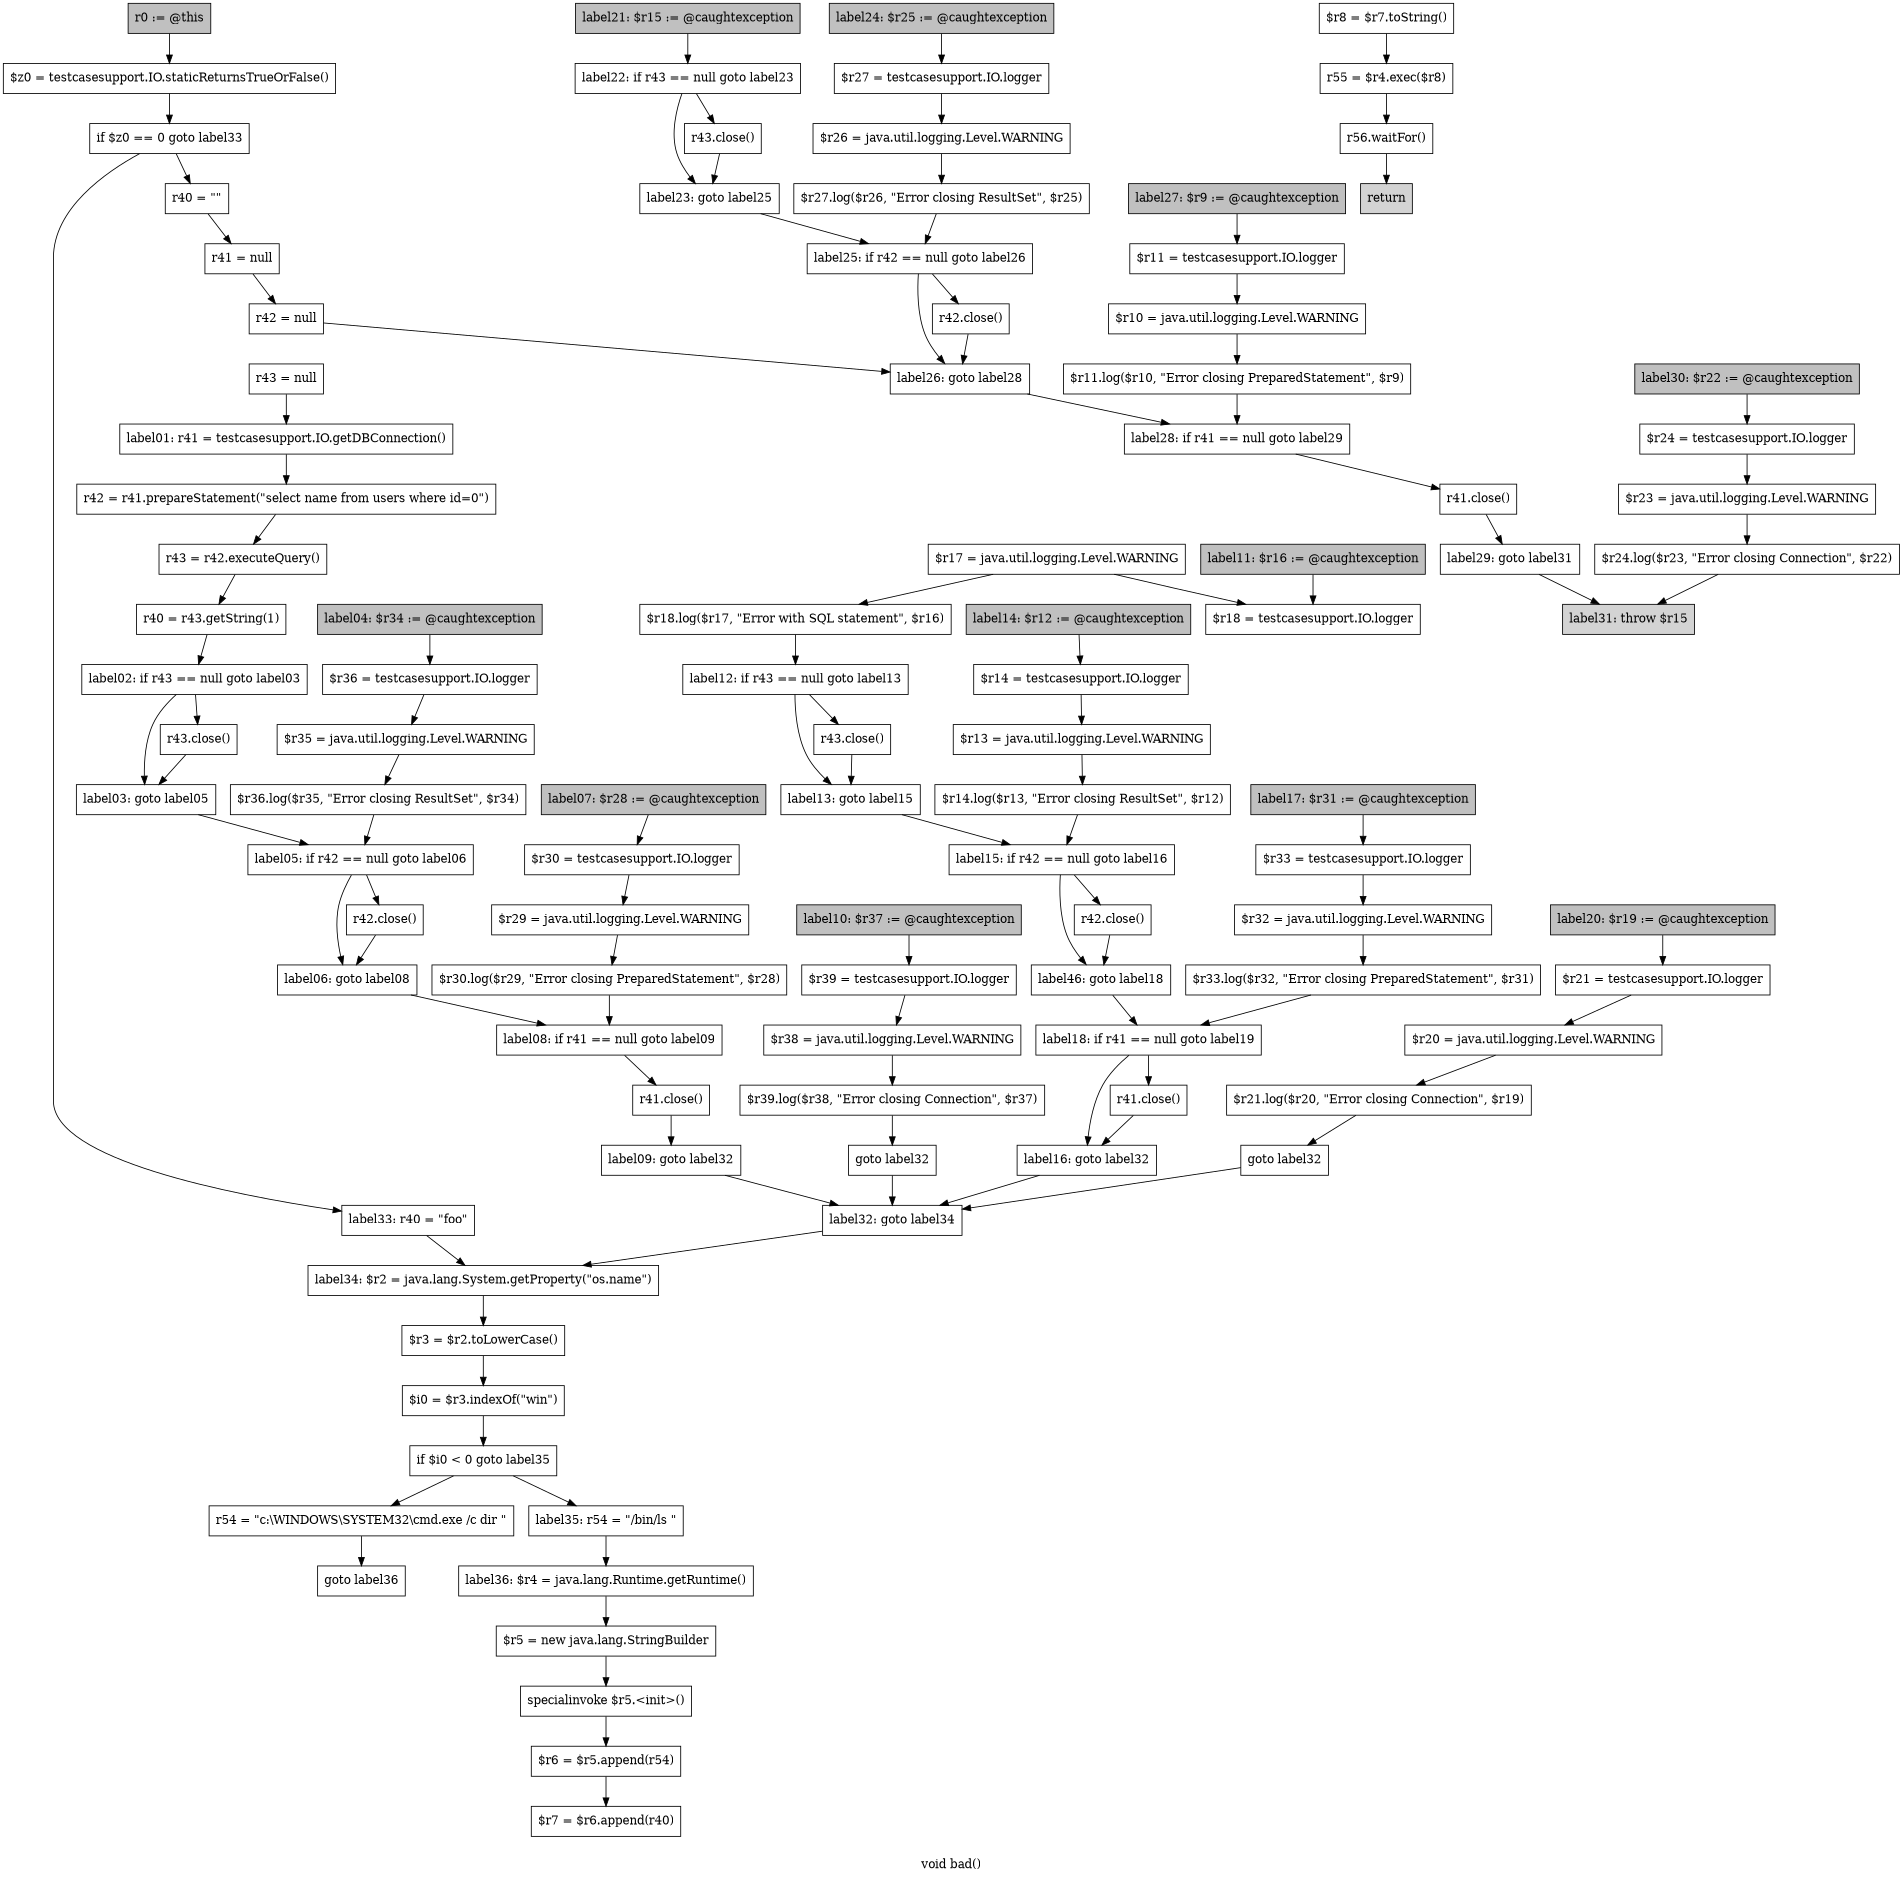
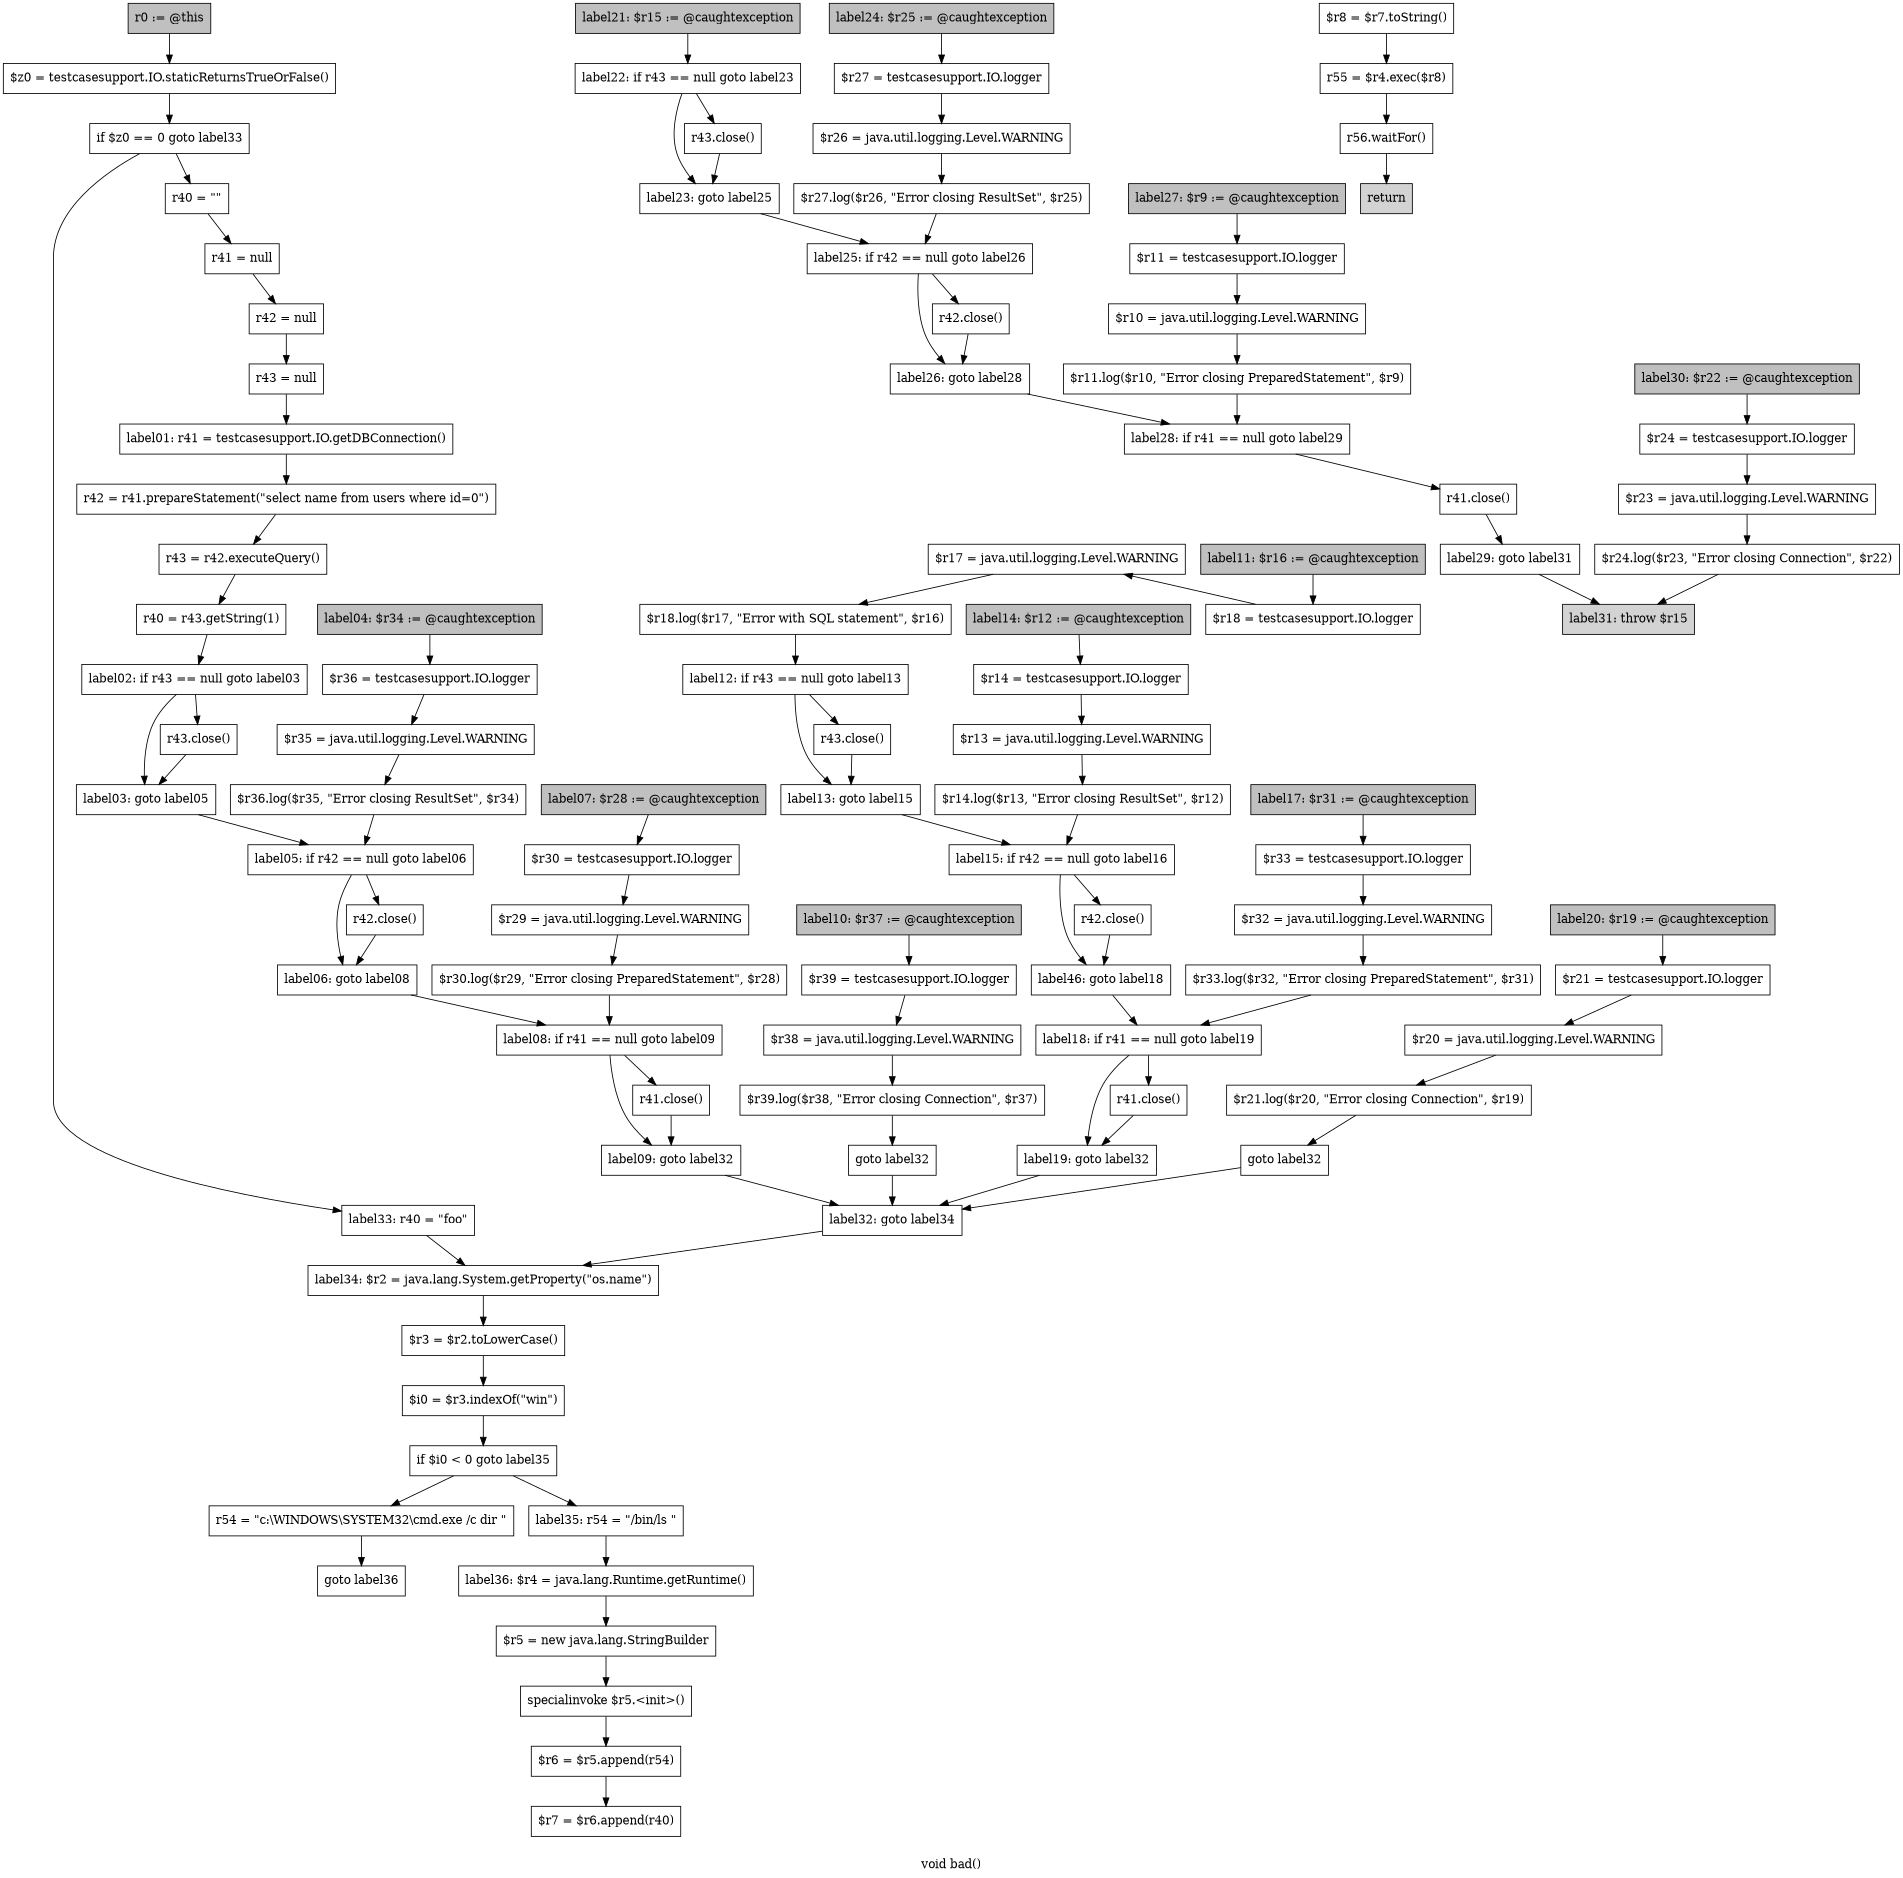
edge "r42 = null" -> "label26: goto label28": now "r42 = null" -> "r43 = null"
edge "$r17 = java.util.logging.Level.WARNING" -> "$r18 = testcasesupport.IO.logger": reversed
edge "label08: if r41 == null goto label09" -> "label09: goto label32": added
node "label16: goto label32": label "label16: goto label32" -> "label19: goto label32"
